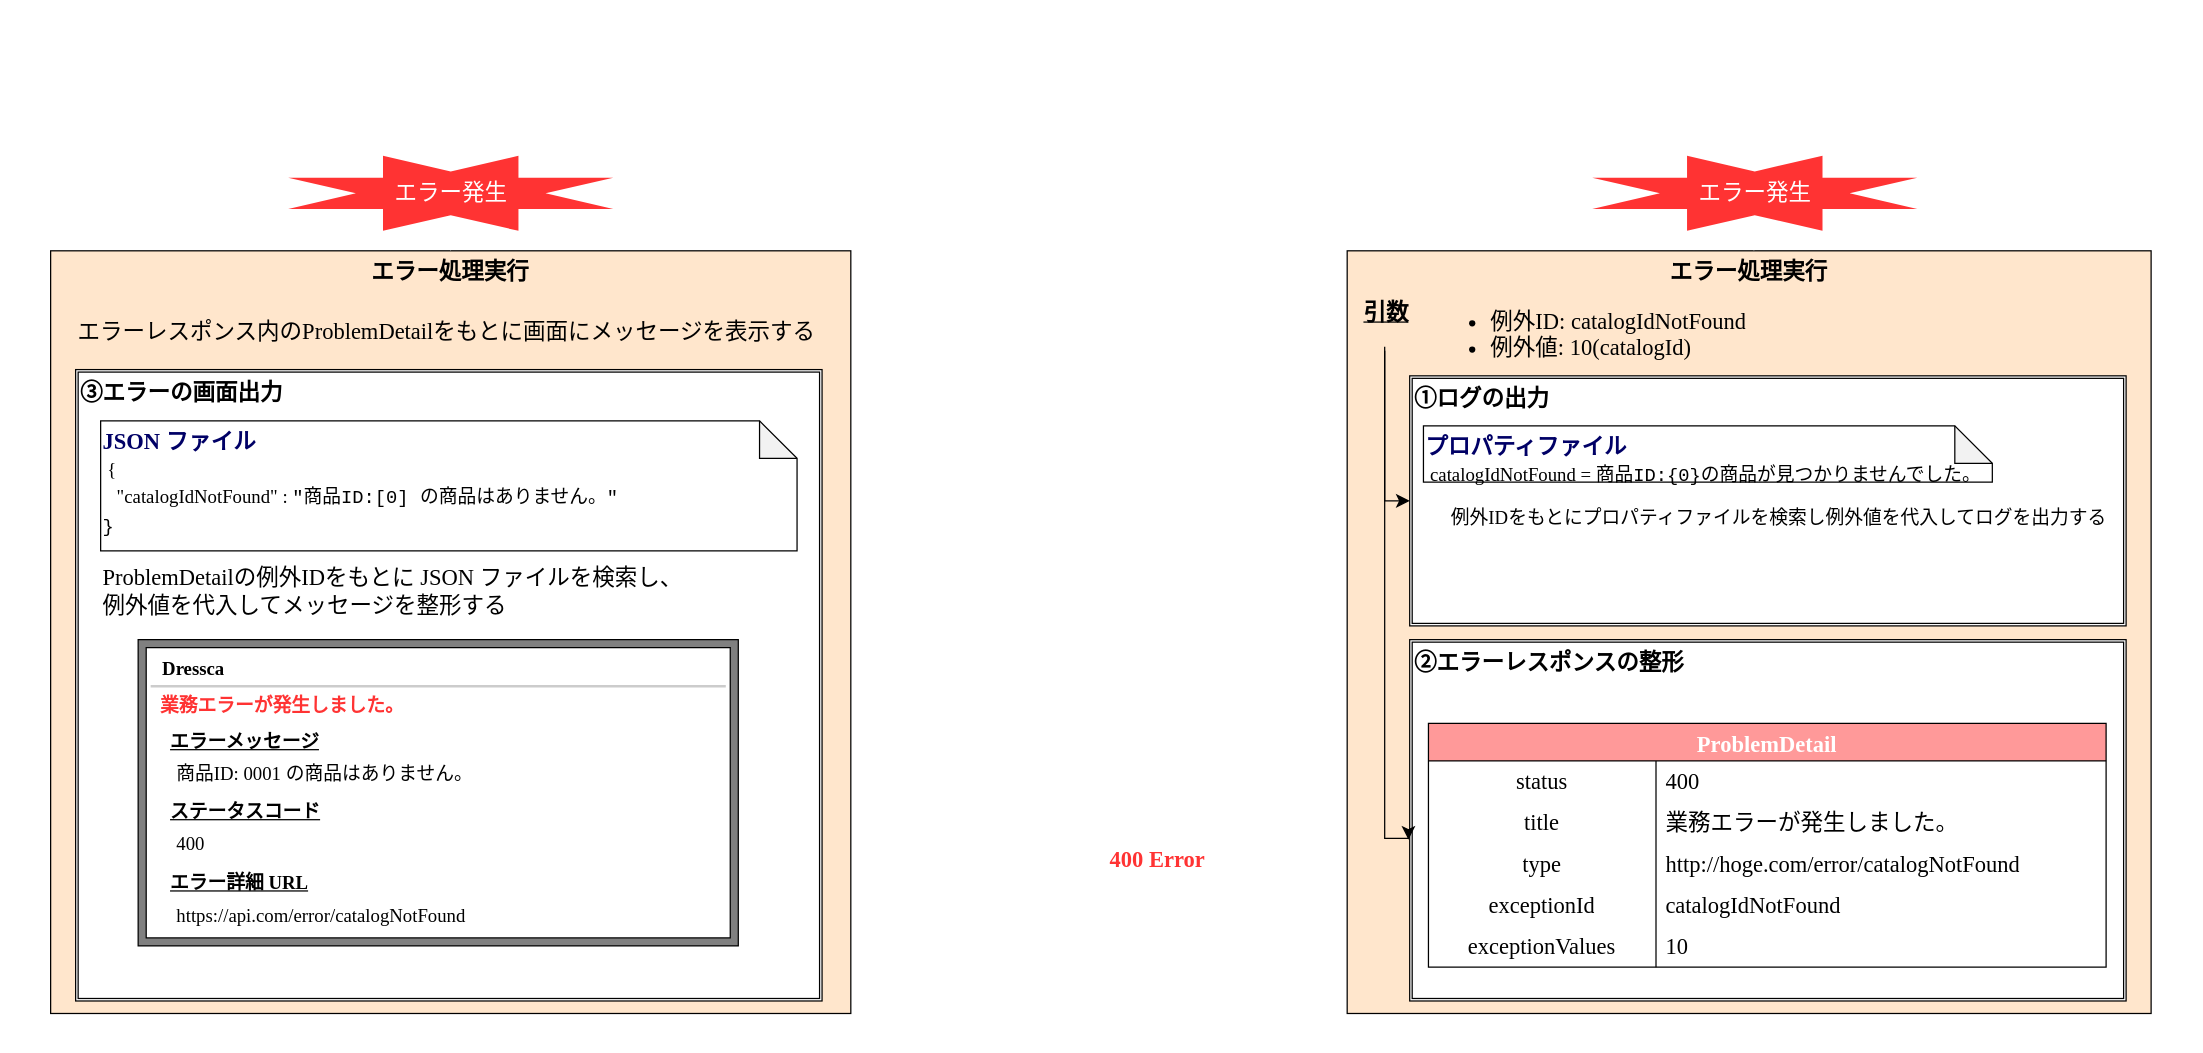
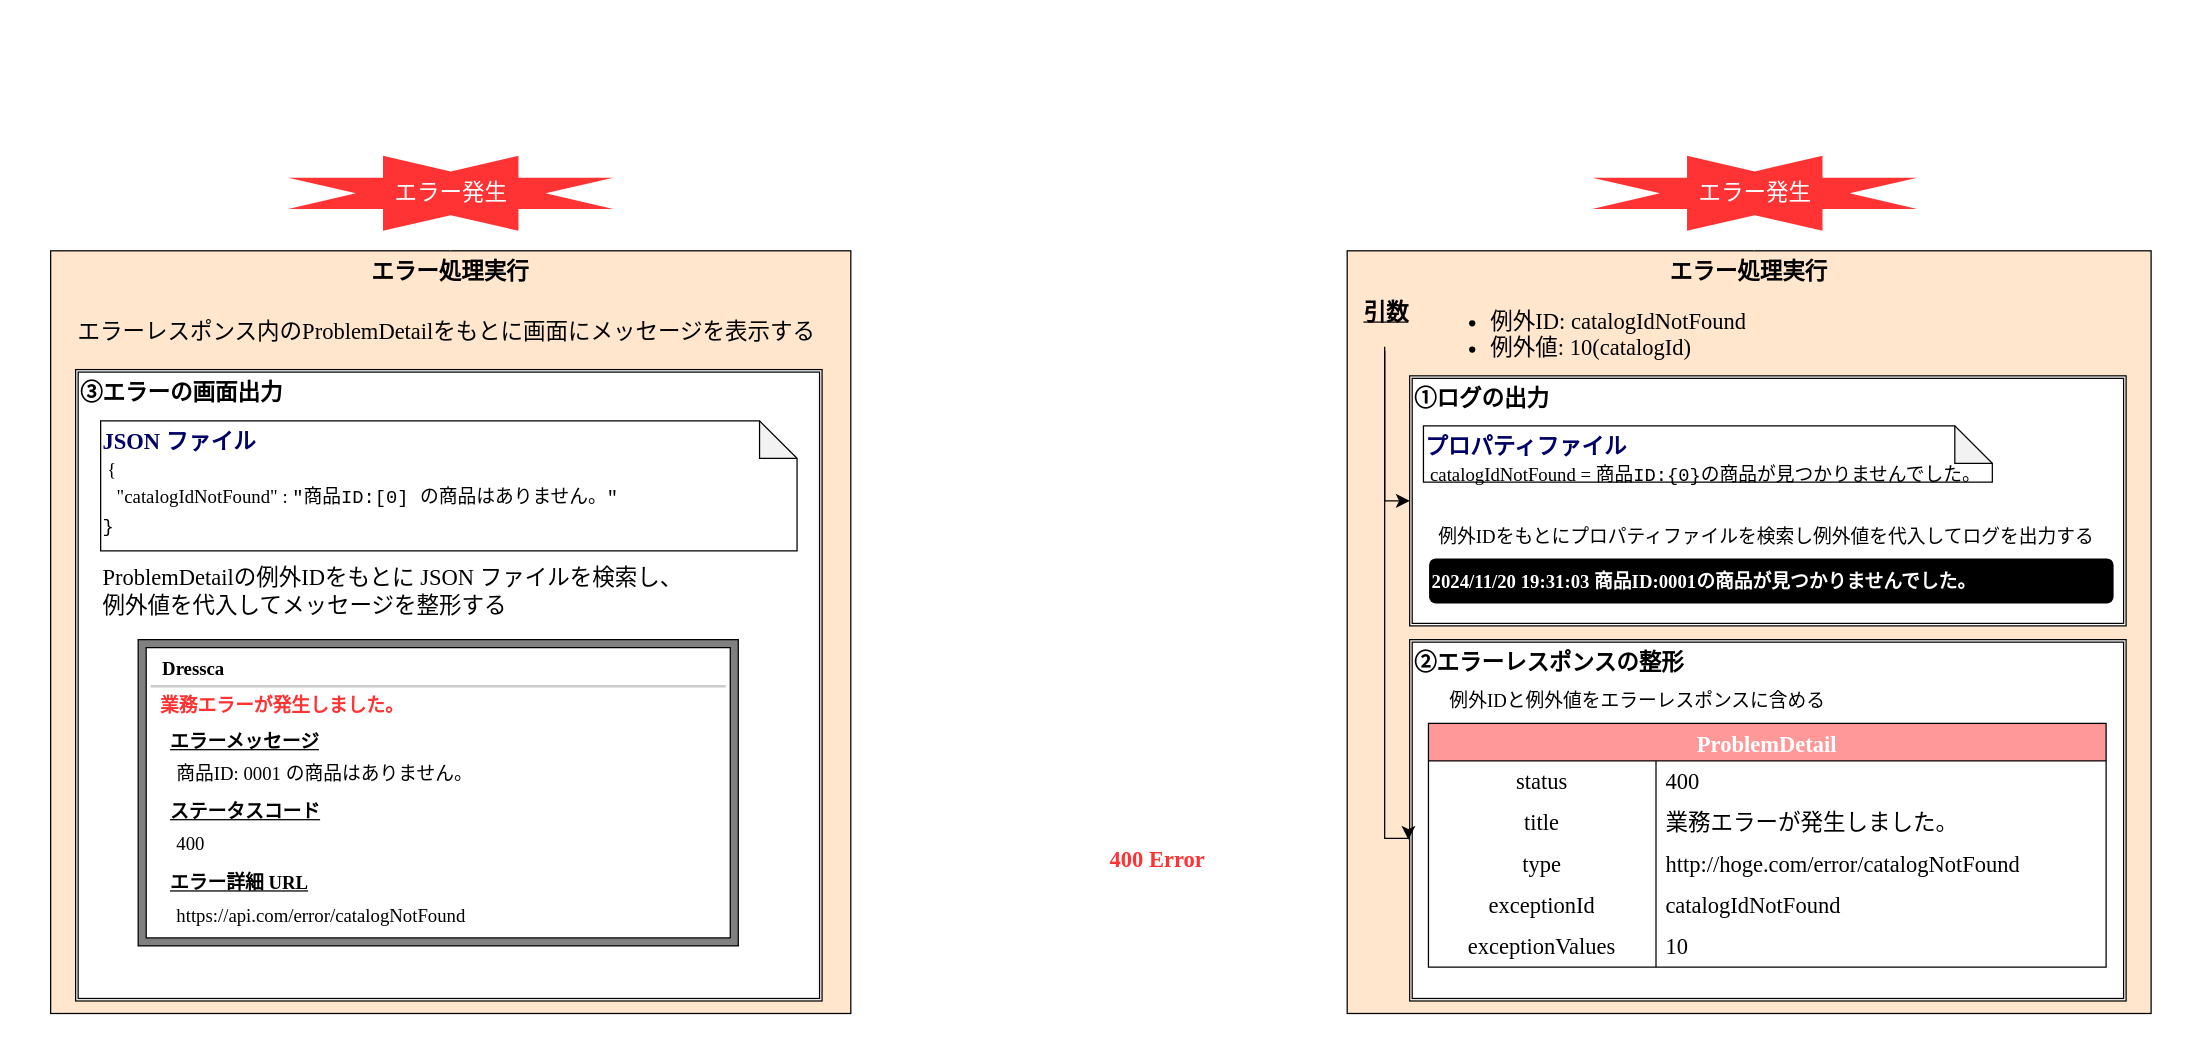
node "例外IDをもとにプロパティファイルを検索し例外値を代入してログを出力する": moved (1778, 517) -> (1766, 536)
node "2024/11/20 19:31:03 商品ID:0001の商品が見つかりませんでした。": added
node "例外IDと例外値をエラーレスポンスに含める": added
